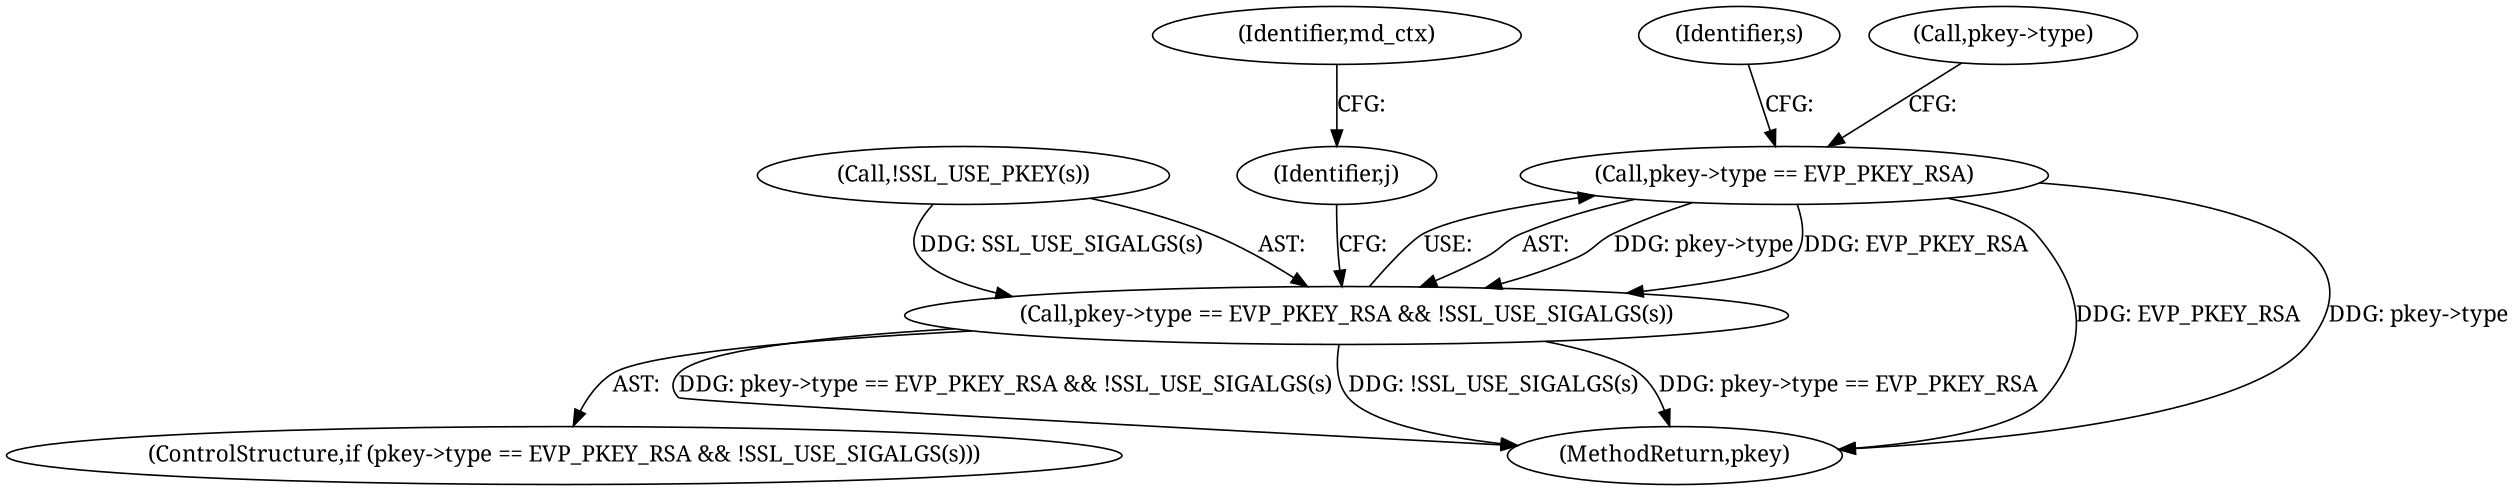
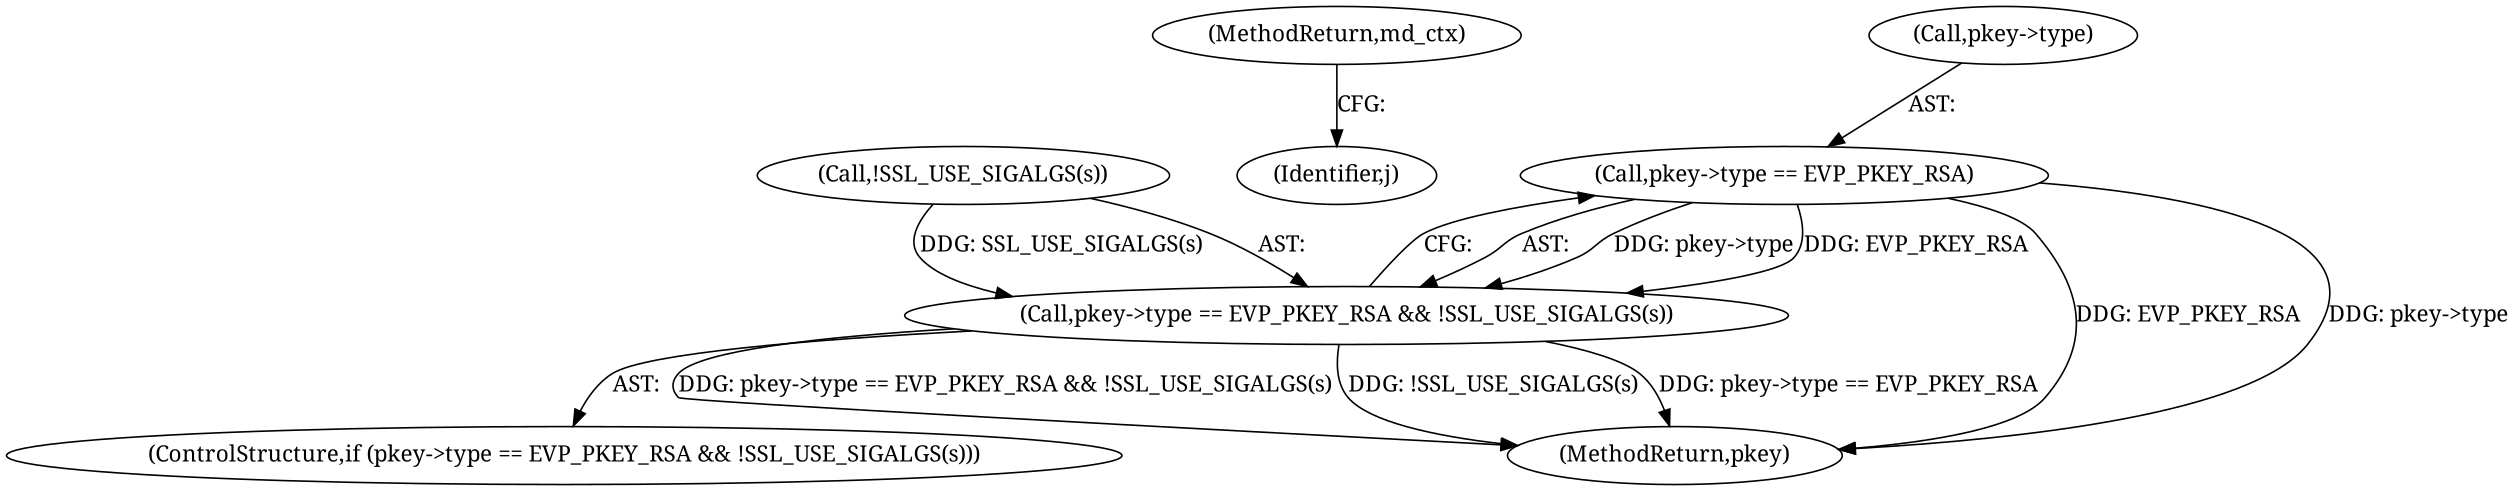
node "(Identifier,md_ctx)": label "(Identifier,md_ctx)" -> "(MethodReturn,md_ctx)"
node "(Identifier,s)": removed
edge "(Call,pkey->type)" -> "(Call,pkey->type == EVP_PKEY_RSA)": label "CFG: " -> "AST: "
node "(Call,!SSL_USE_PKEY(s))": label "(Call,!SSL_USE_PKEY(s))" -> "(Call,!SSL_USE_SIGALGS(s))"
edge "(Identifier,j)" -> "(Call,pkey->type == EVP_PKEY_RSA && !SSL_USE_SIGALGS(s))": removed, label "CFG:"
edge "(Call,pkey->type == EVP_PKEY_RSA && !SSL_USE_SIGALGS(s))" -> "(Call,pkey->type == EVP_PKEY_RSA)": label "USE: " -> "CFG: "
